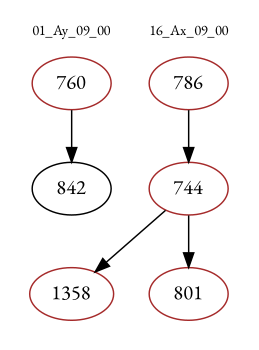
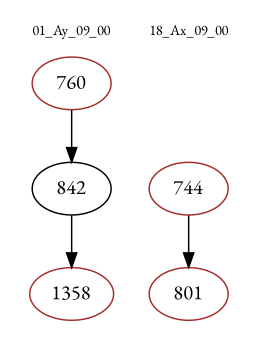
cluster "16_Ax_09_00": label "16_Ax_09_00" -> "18_Ax_09_00"
node "786": removed
edge "744" -> "1358": now "842" -> "1358"
